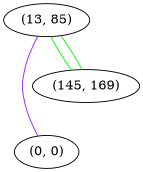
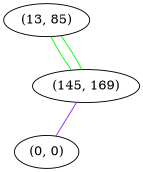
edge "(13, 85)" -- "(0, 0)": now "(145, 169)" -- "(0, 0)"
